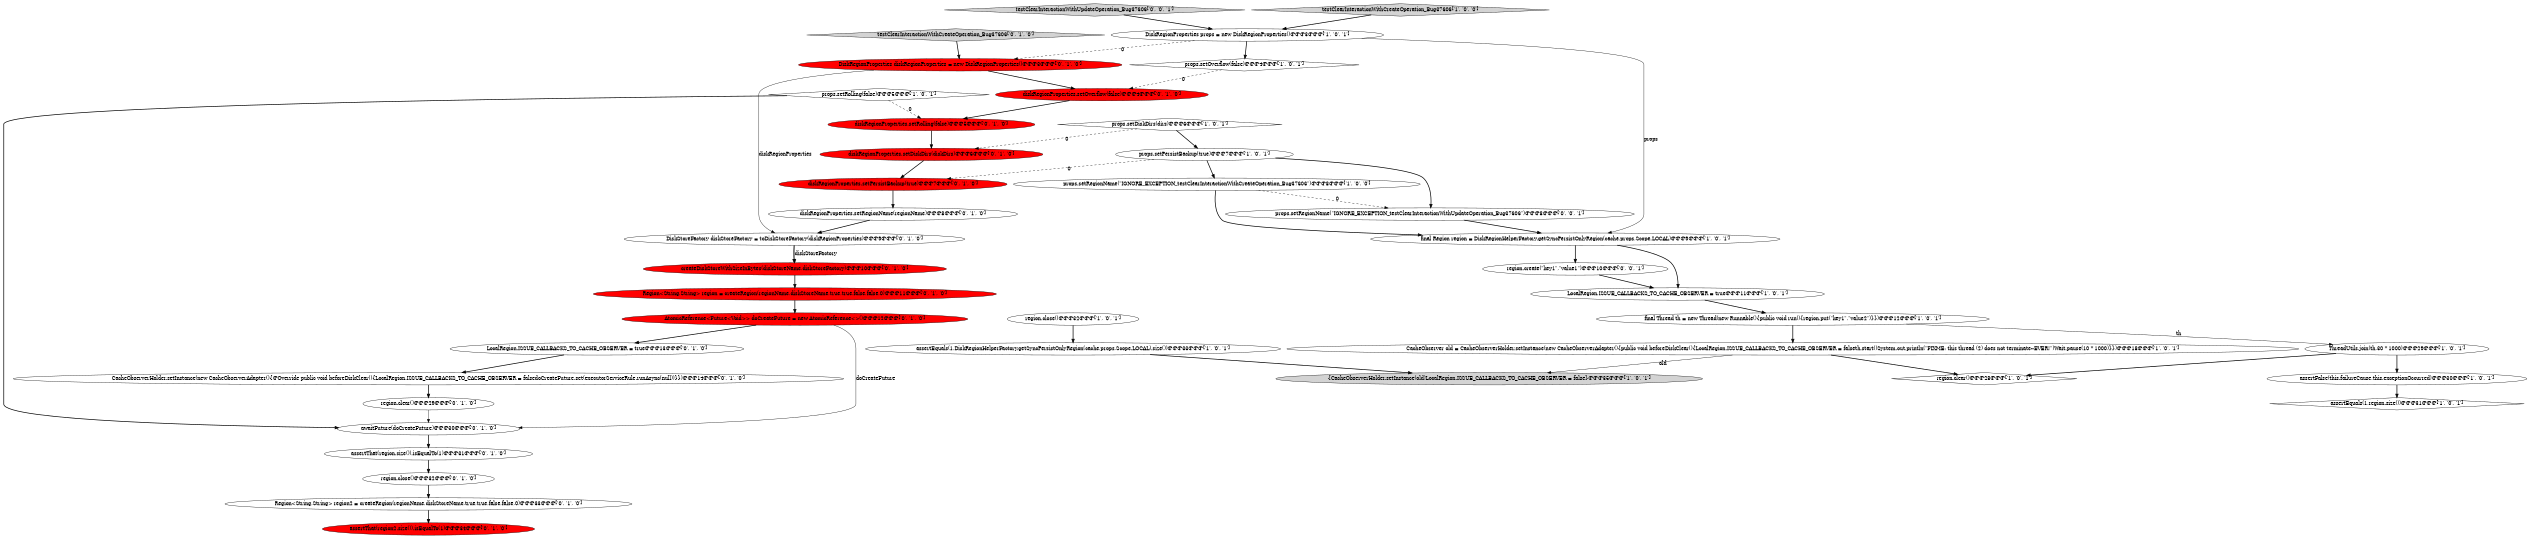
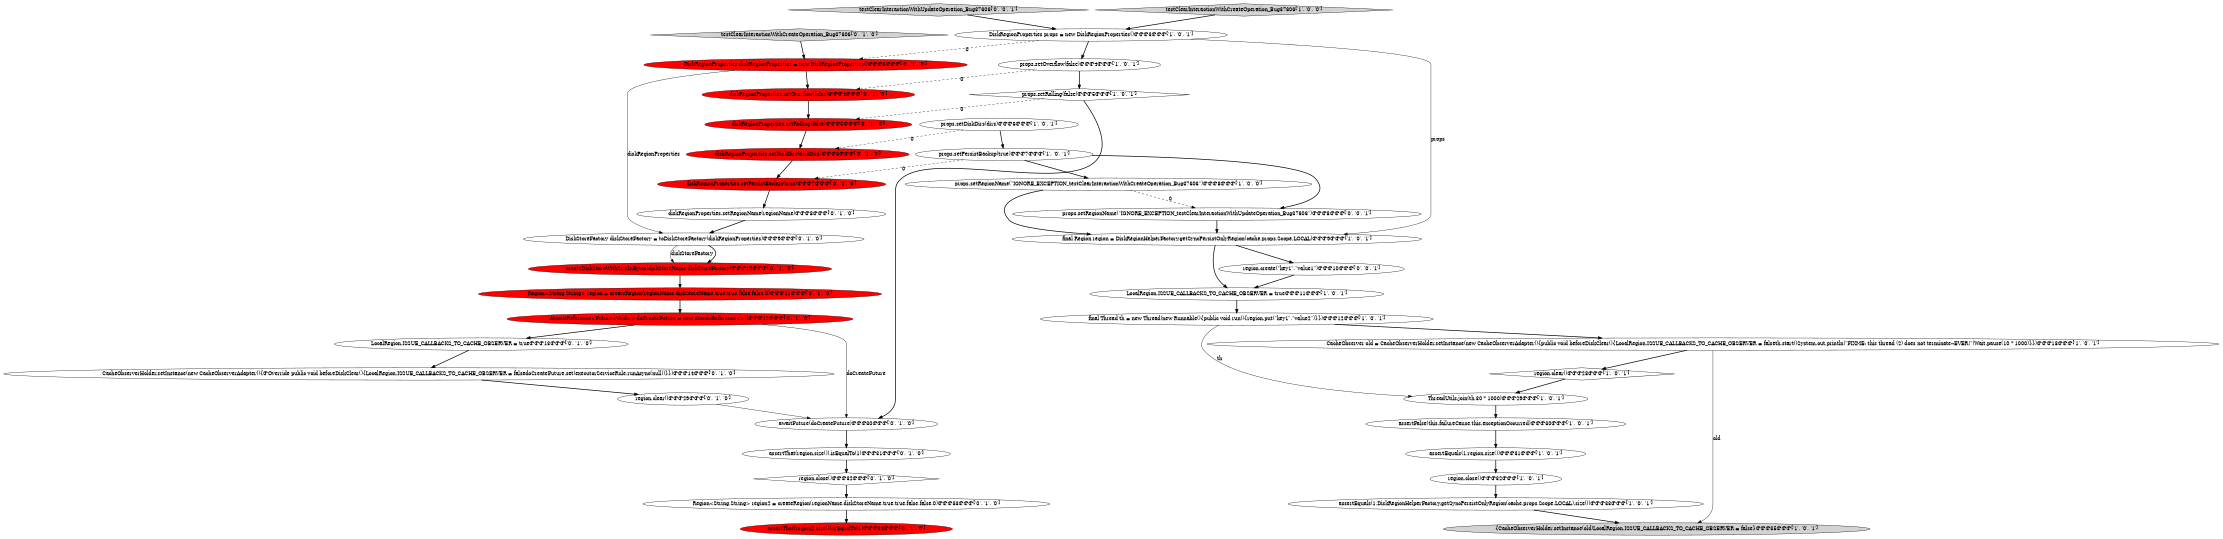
node "props.setOverflow(false)@@@4@@@['1', '0', '1']": shape diamond -> ellipse
edge "props.setOverflow(false)@@@4@@@['1', '0', '1']" -> "props.setRolling(false)@@@5@@@['1', '0', '1']": added
node "props.setDiskDirs(dirs)@@@6@@@['1', '0', '1']": shape diamond -> ellipse
edge "ThreadUtils.join(th,30 * 1000)@@@29@@@['1', '0', '1']" -> "region.clear()@@@28@@@['1', '0', '1']": reversed
node "assertEquals(1,region.size())@@@31@@@['1', '0', '1']": shape diamond -> ellipse
edge "assertEquals(1,region.size())@@@31@@@['1', '0', '1']" -> "region.close()@@@32@@@['1', '0', '1']": added
node "region.close()@@@32@@@['0', '1', '0']": shape ellipse -> diamond
